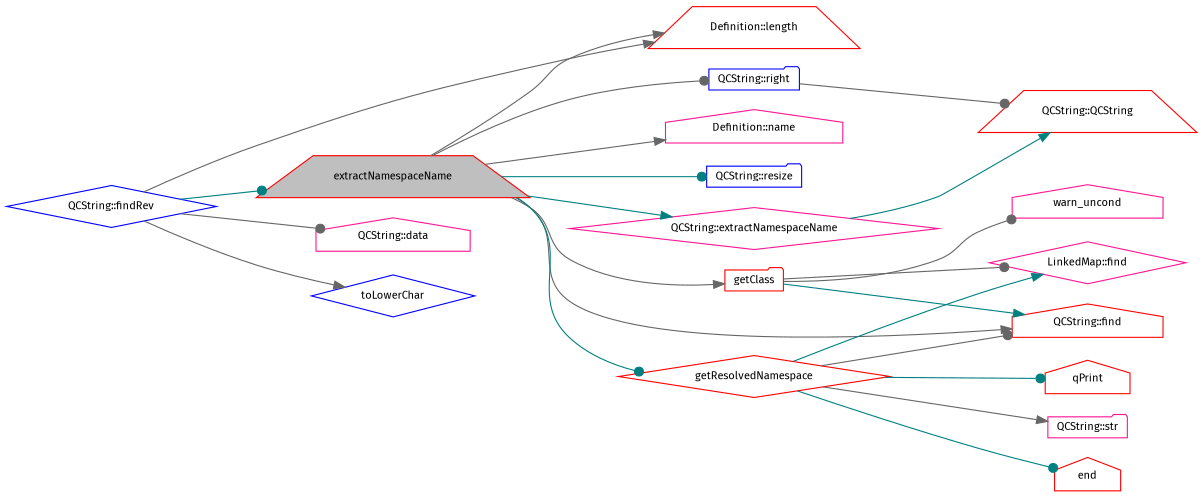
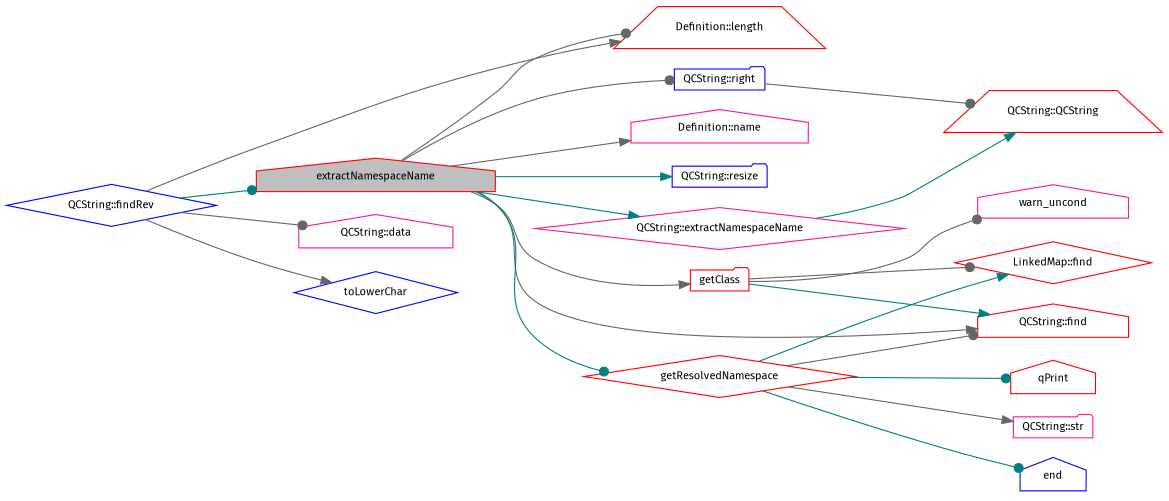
edge "extractNamespaceName" -> "Definition::length": arrowhead normal -> dot
node "extractNamespaceName": shape trapezium -> house
edge "extractNamespaceName" -> "QCString::resize": arrowhead dot -> normal
node "LinkedMap::find": color deeppink -> red
node "end": color red -> blue
